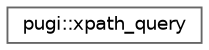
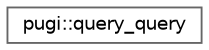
node "pugi::xpath_query": label "pugi::xpath_query" -> "pugi::query_query"
